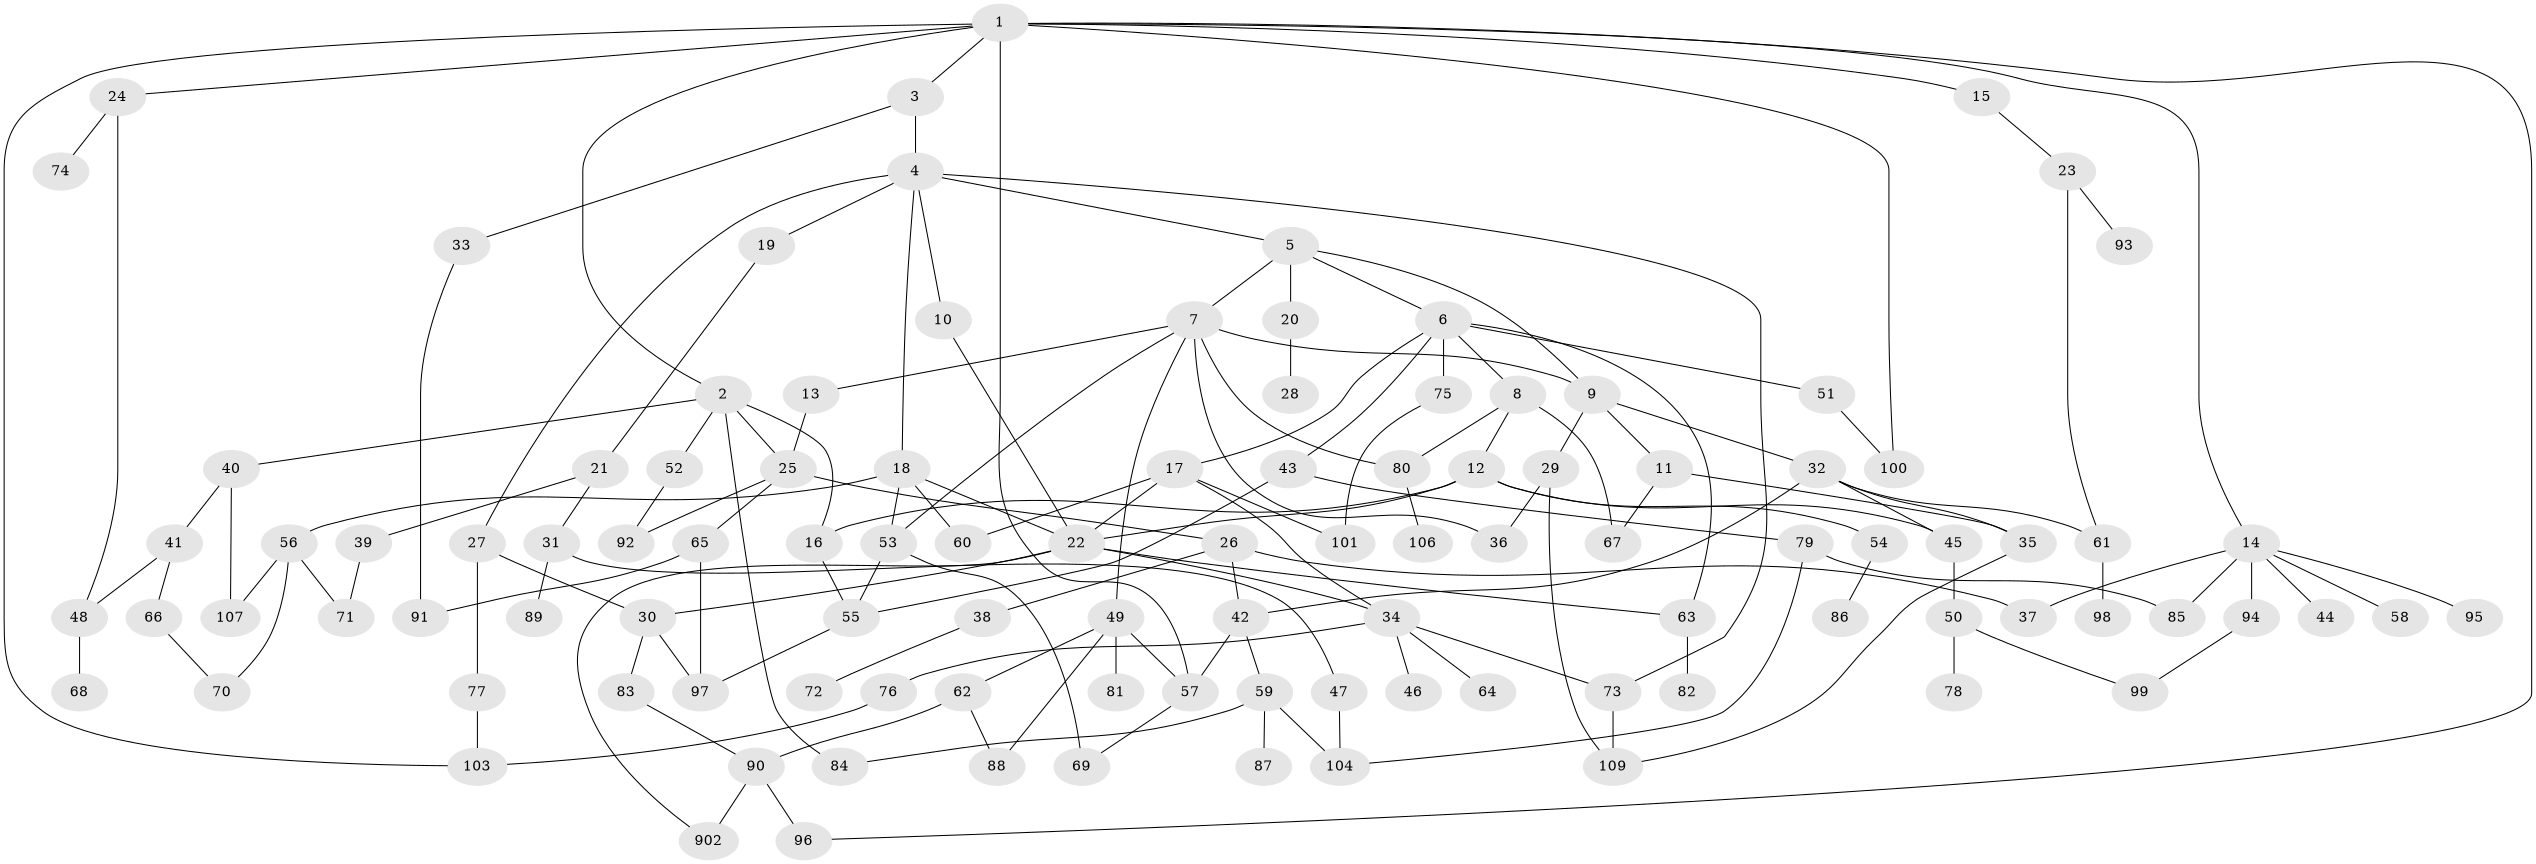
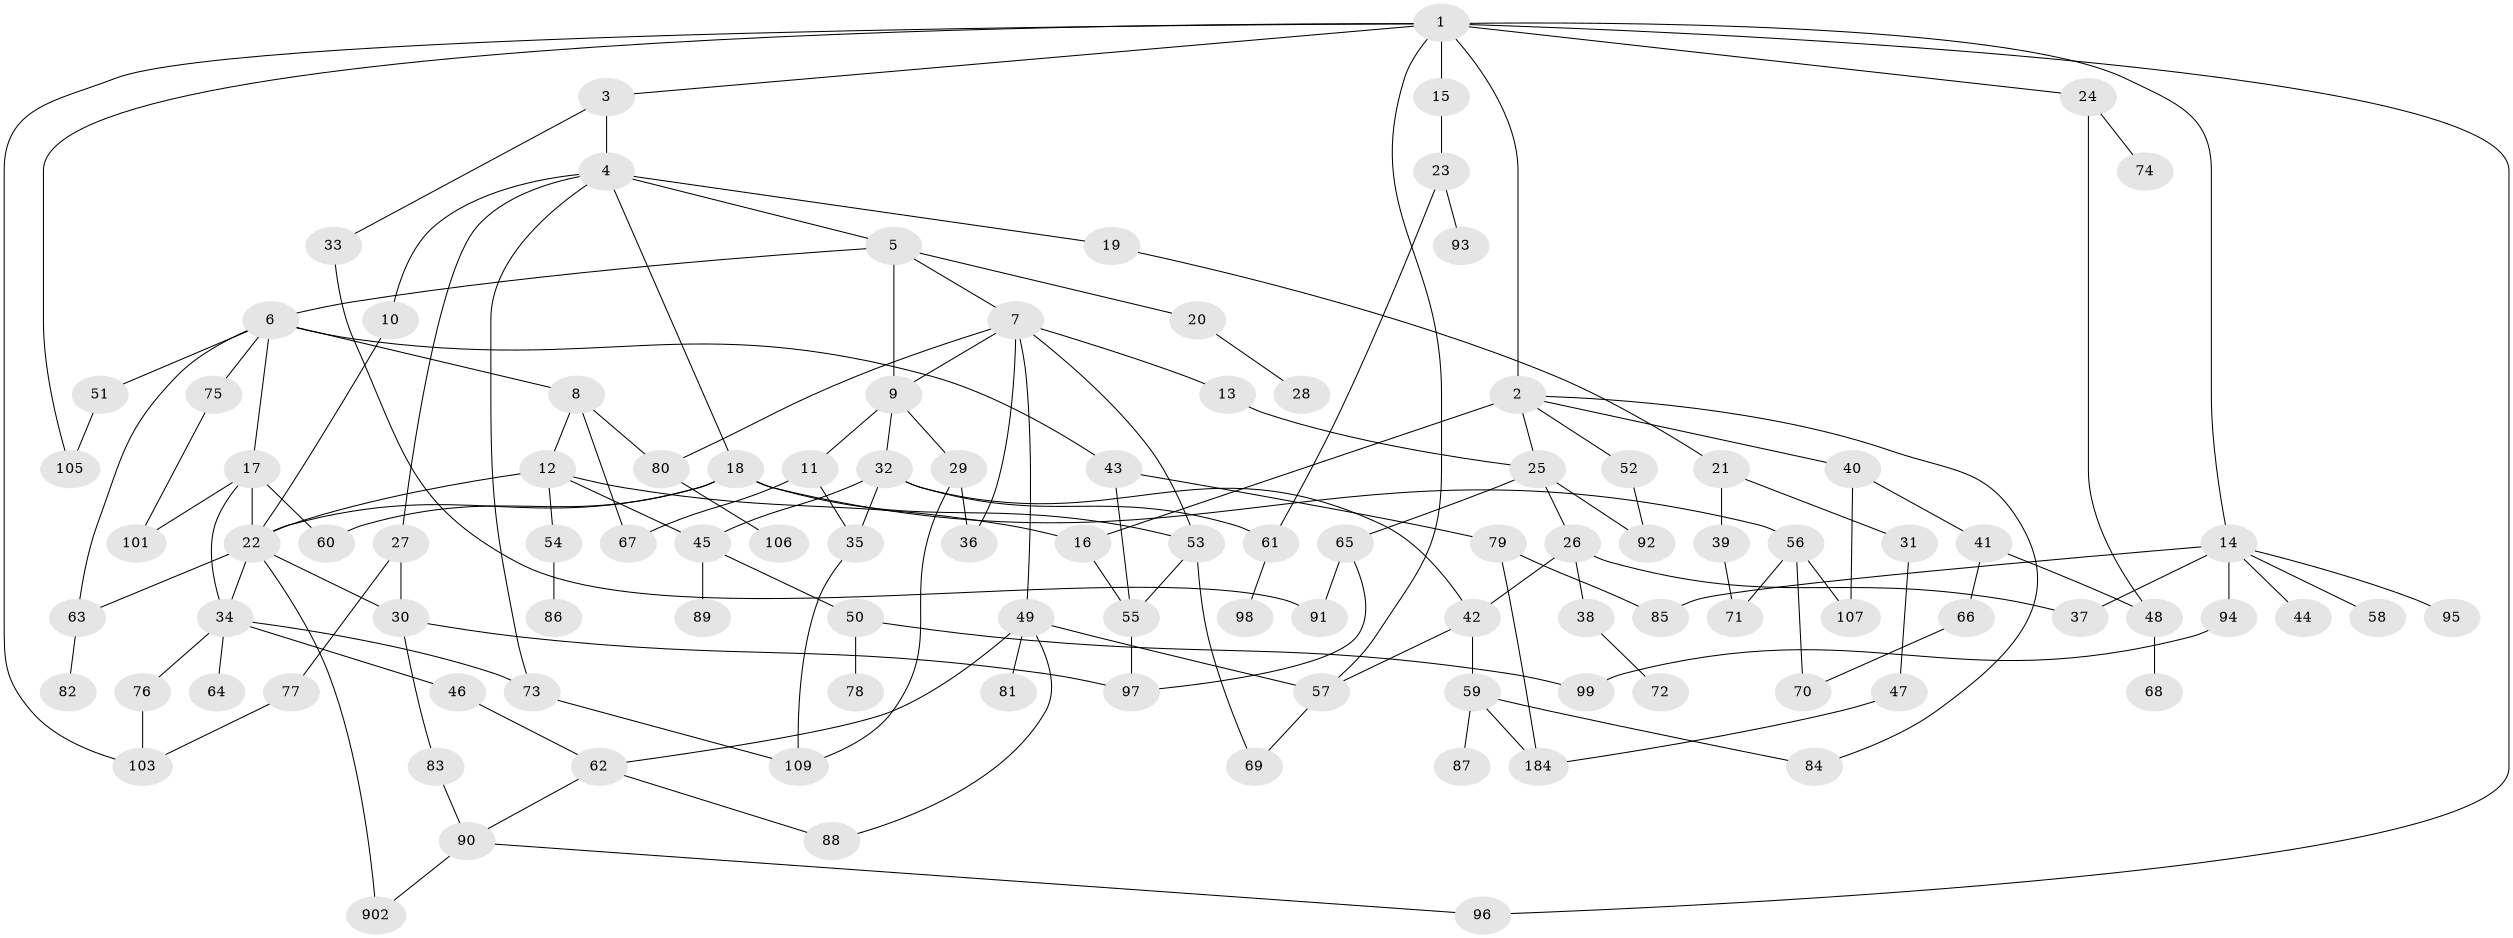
node "100": label "100" -> "105"
edge "31" -- "89": now "45" -- "89"
edge "46" -- "62": added
node "104": label "104" -> "184"
